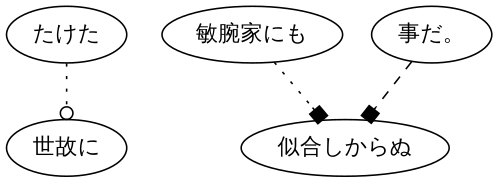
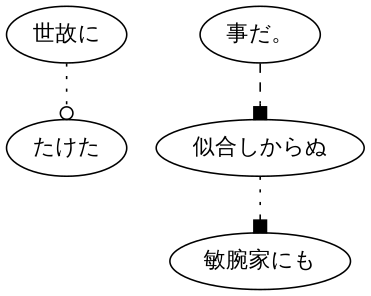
edge "たけた" -> "世故に": reversed
edge "敏腕家にも" -> "似合しからぬ": reversed
